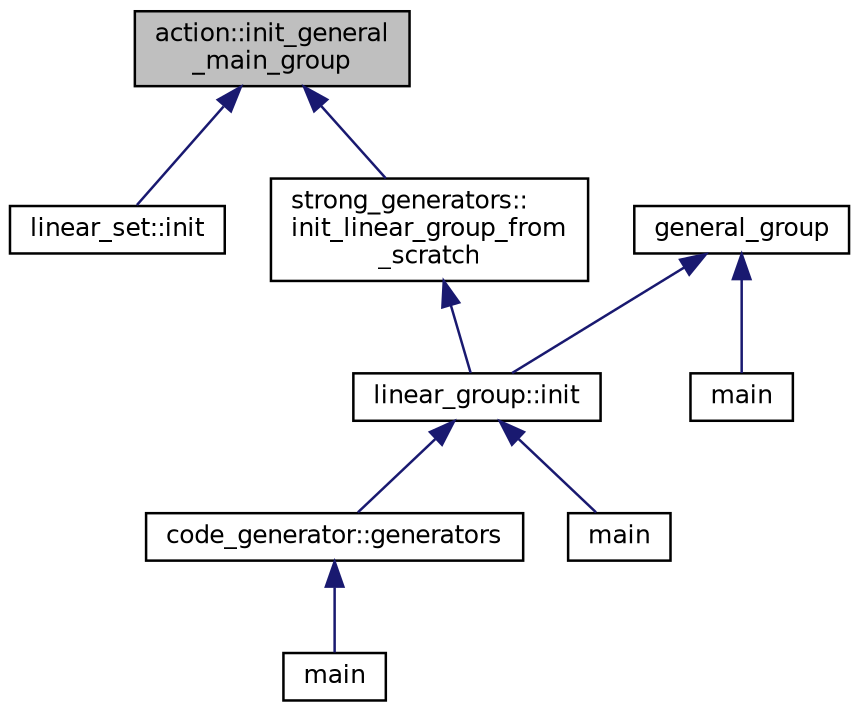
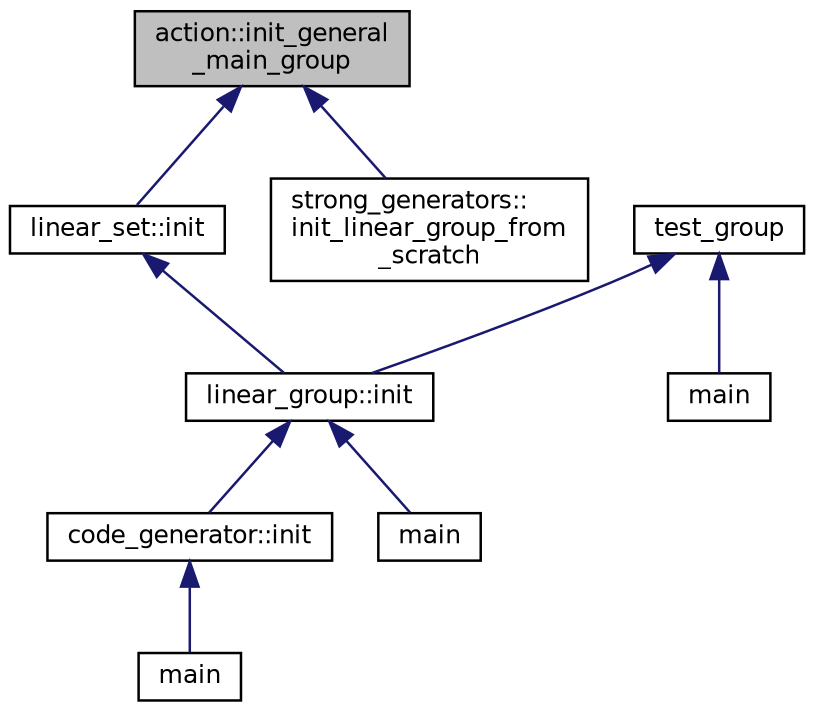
node "general_group": label "general_group" -> "test_group"
edge "linear_group::init" -> "strong_generators:: init_linear_group_from _scratch": now "linear_group::init" -> "linear_set::init"
node "code_generator::generators": label "code_generator::generators" -> "code_generator::init"
